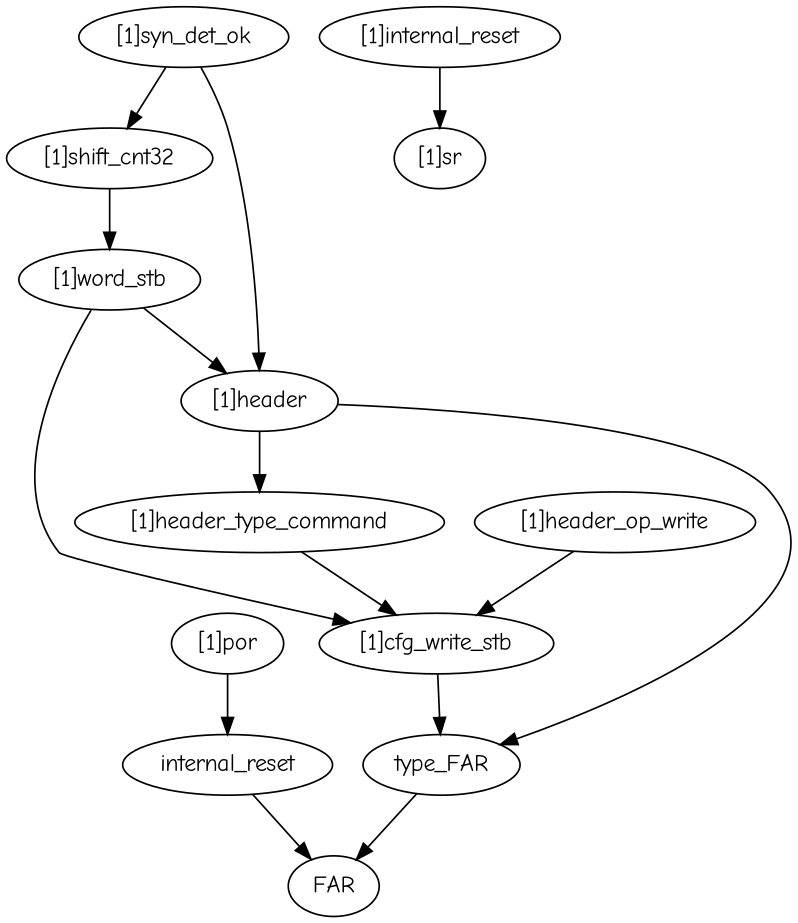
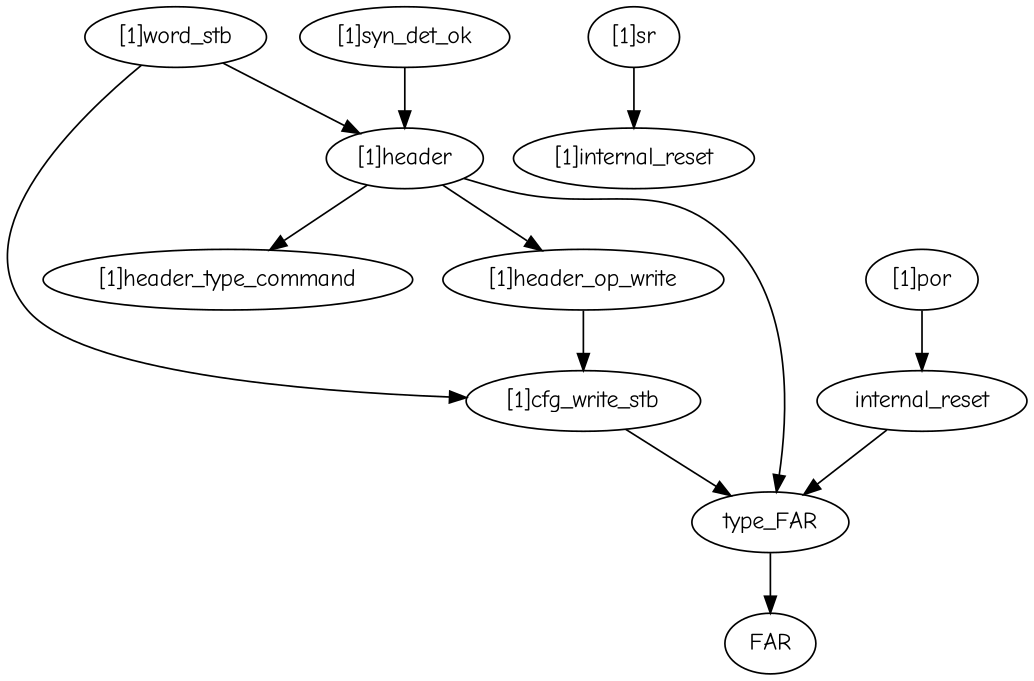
edge "[1]internal_reset" -> "[1]sr": reversed
node "[1]shift_cnt32": removed
edge "[1]header" -> "[1]header_op_write": added
edge "[1]header_type_command" -> "[1]cfg_write_stb": removed
edge "internal_reset" -> "FAR": now "internal_reset" -> "type_FAR"
